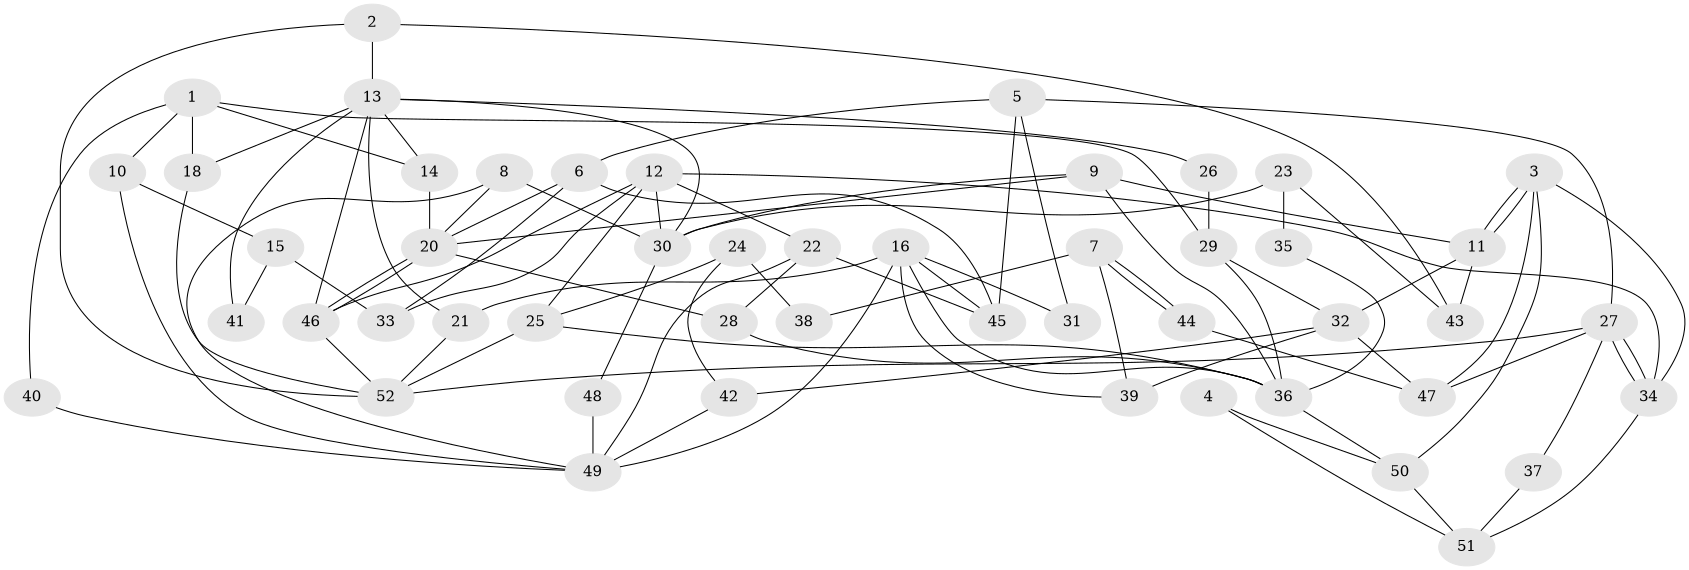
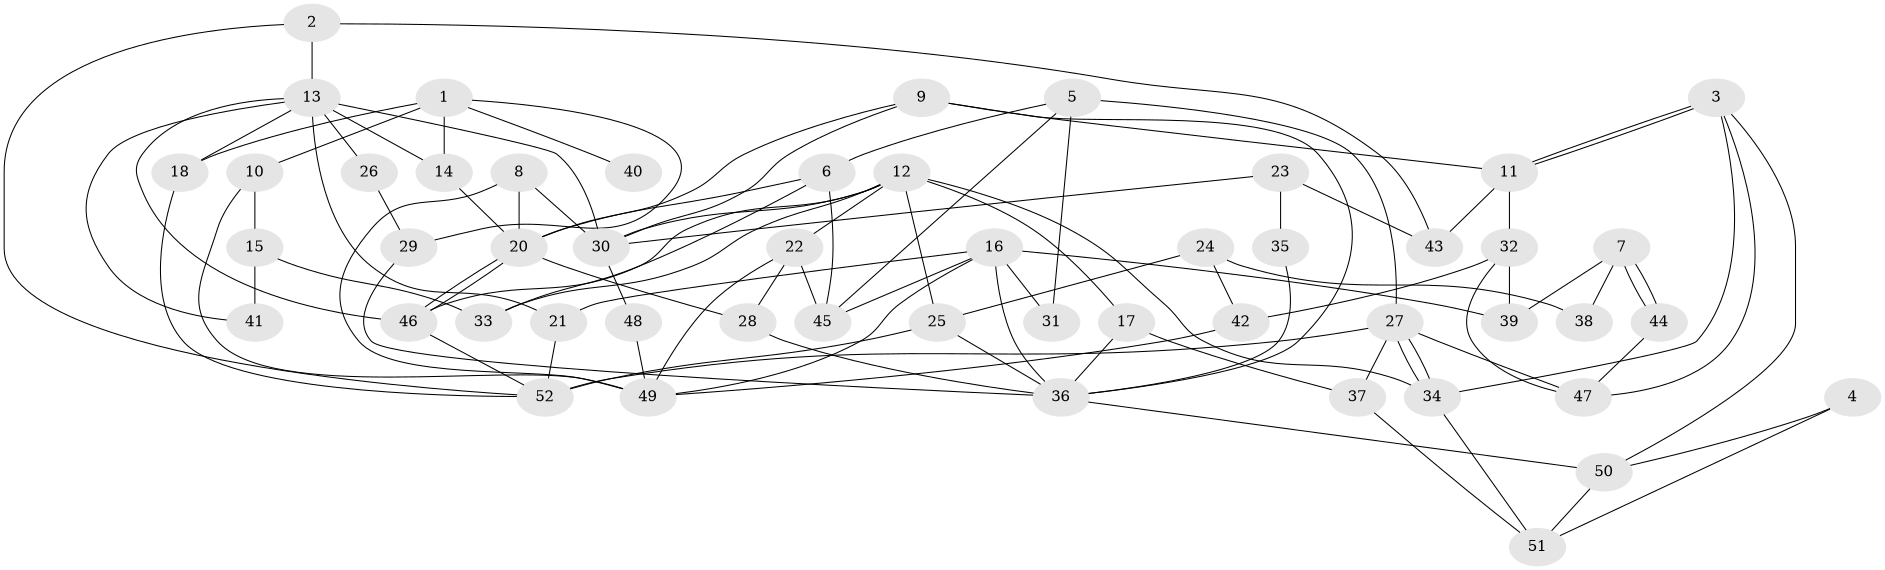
edge "29" -- "32": removed
node "17": added
edge "40" -- "49": removed
